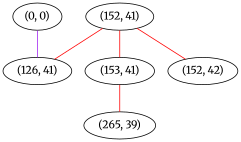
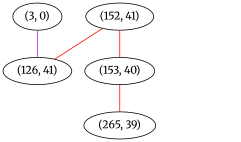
node "(0, 0)": label "(0, 0)" -> "(3, 0)"
node "(153, 41)": label "(153, 41)" -> "(153, 40)"
node "(152, 42)": removed
